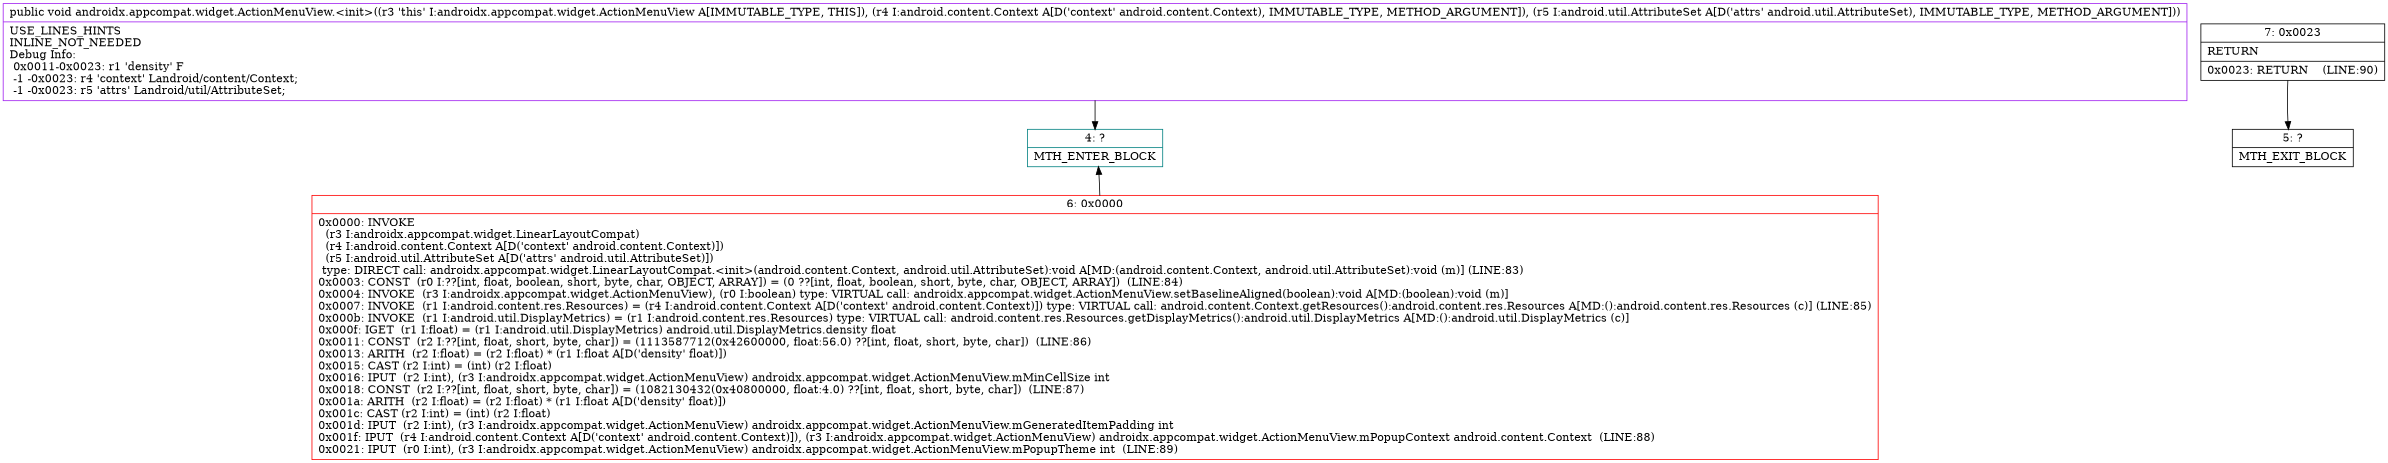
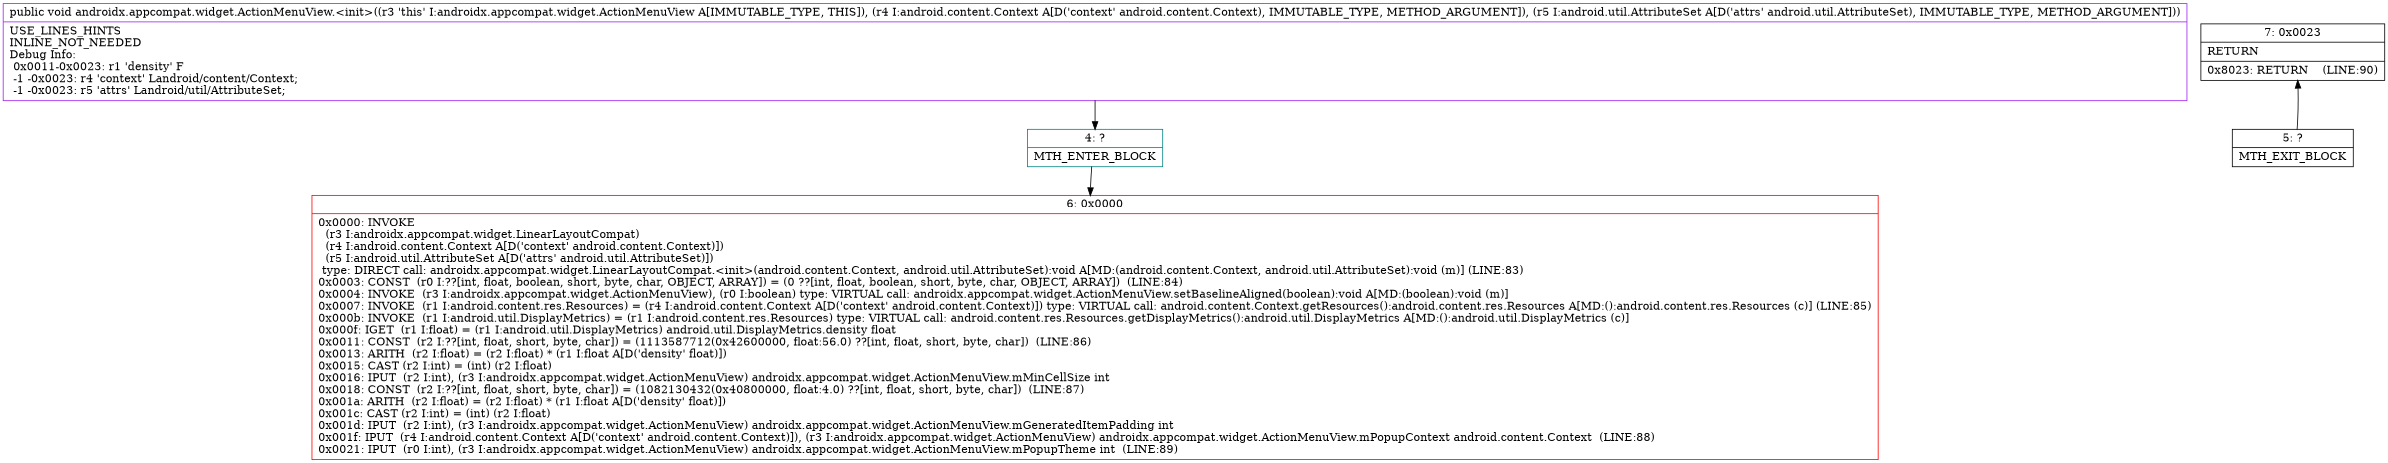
node "7: 0x0023": text "0x0023: RETURN    (LINE:90)" -> "0x8023: RETURN    (LINE:90)"
edge "7: 0x0023" -> "5: ?": reversed
edge "6: 0x0000" -> "4: ?": reversed
